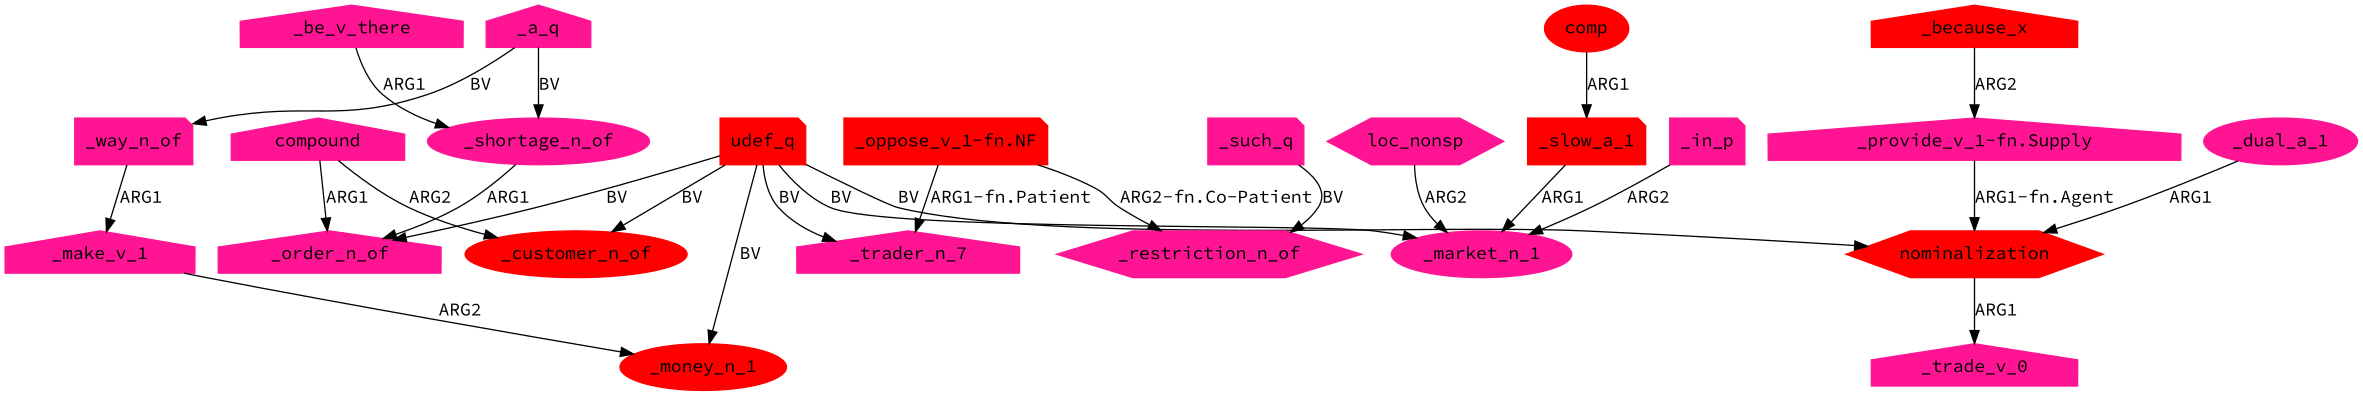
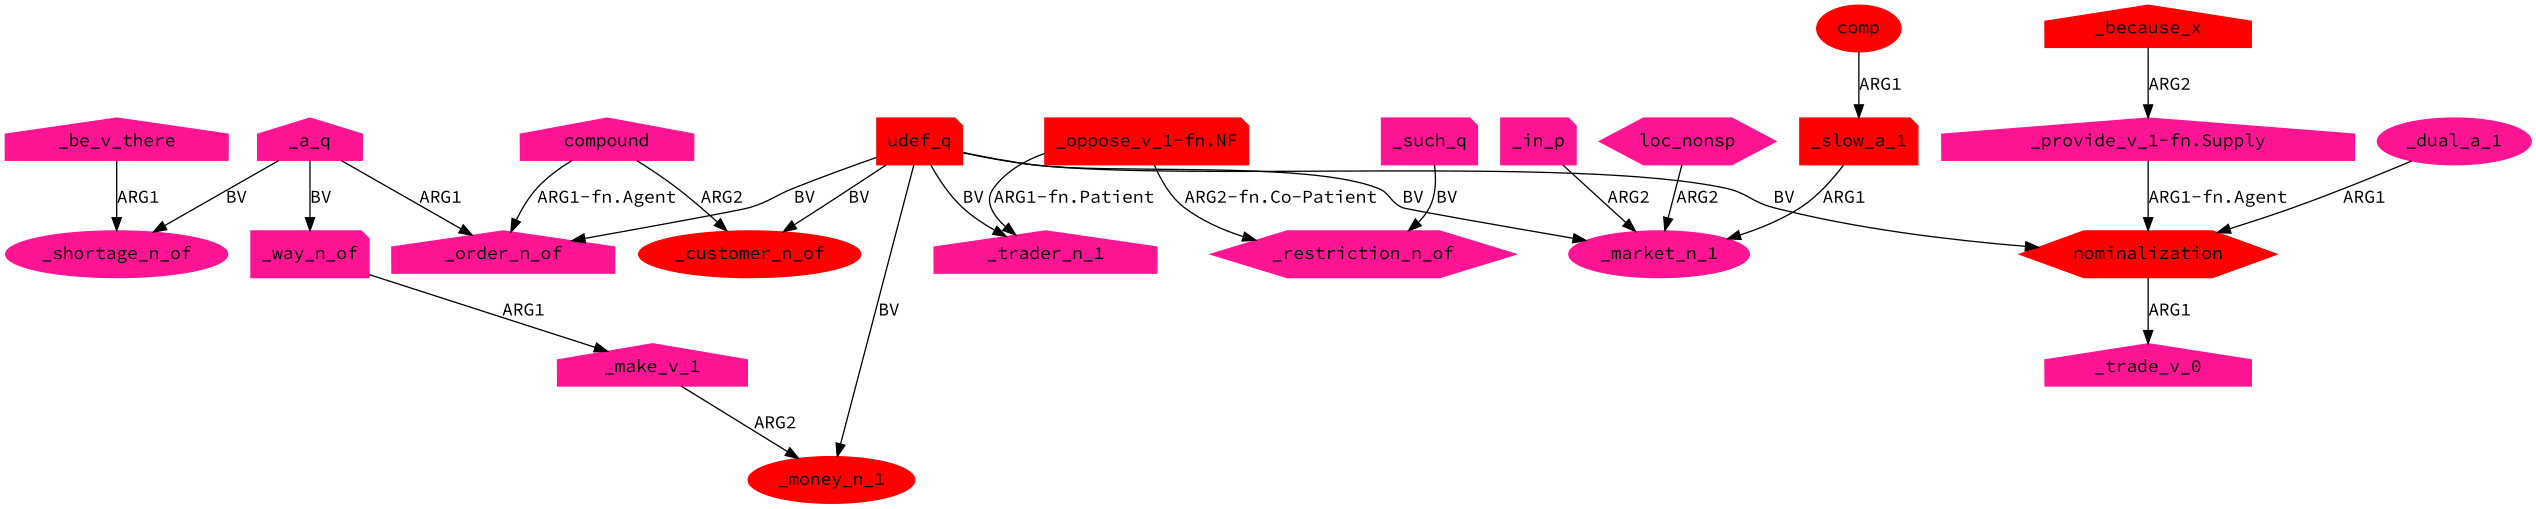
edge "compound" -> "_order_n_of": label "ARG1" -> "ARG1-fn.Agent"
edge "_shortage_n_of" -> "_order_n_of": now "_a_q" -> "_order_n_of"
node "_trader_n_7": label "_trader_n_7" -> "_trader_n_1"
